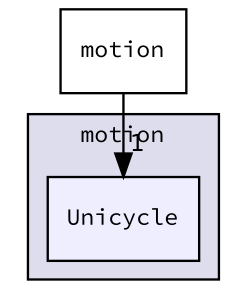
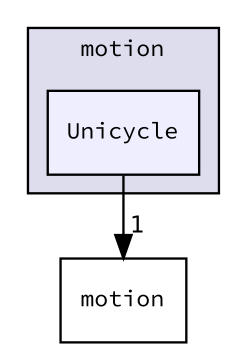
edge "motion" -> "Unicycle": reversed
